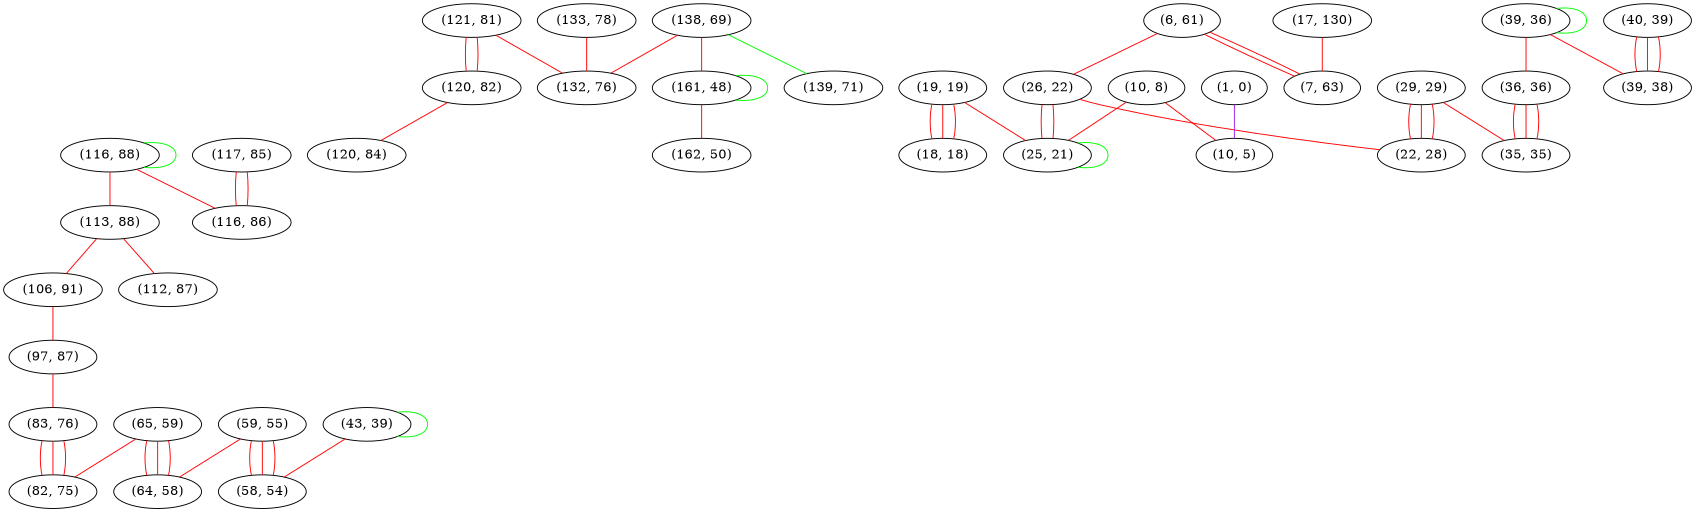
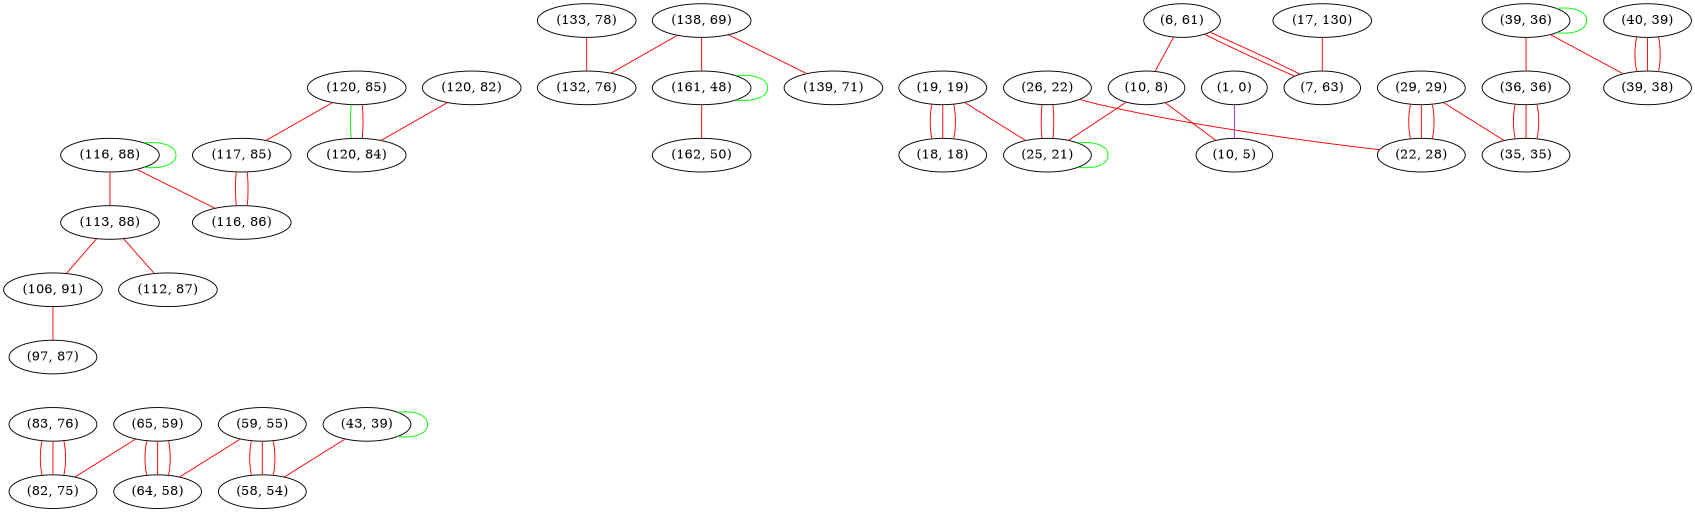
node "(121, 81)": removed
edge "(138, 69)" -- "(139, 71)": color green -> red
edge "(6, 61)" -- "(26, 22)": now "(6, 61)" -- "(10, 8)"
node "(120, 85)": added
edge "(97, 87)" -- "(83, 76)": removed
